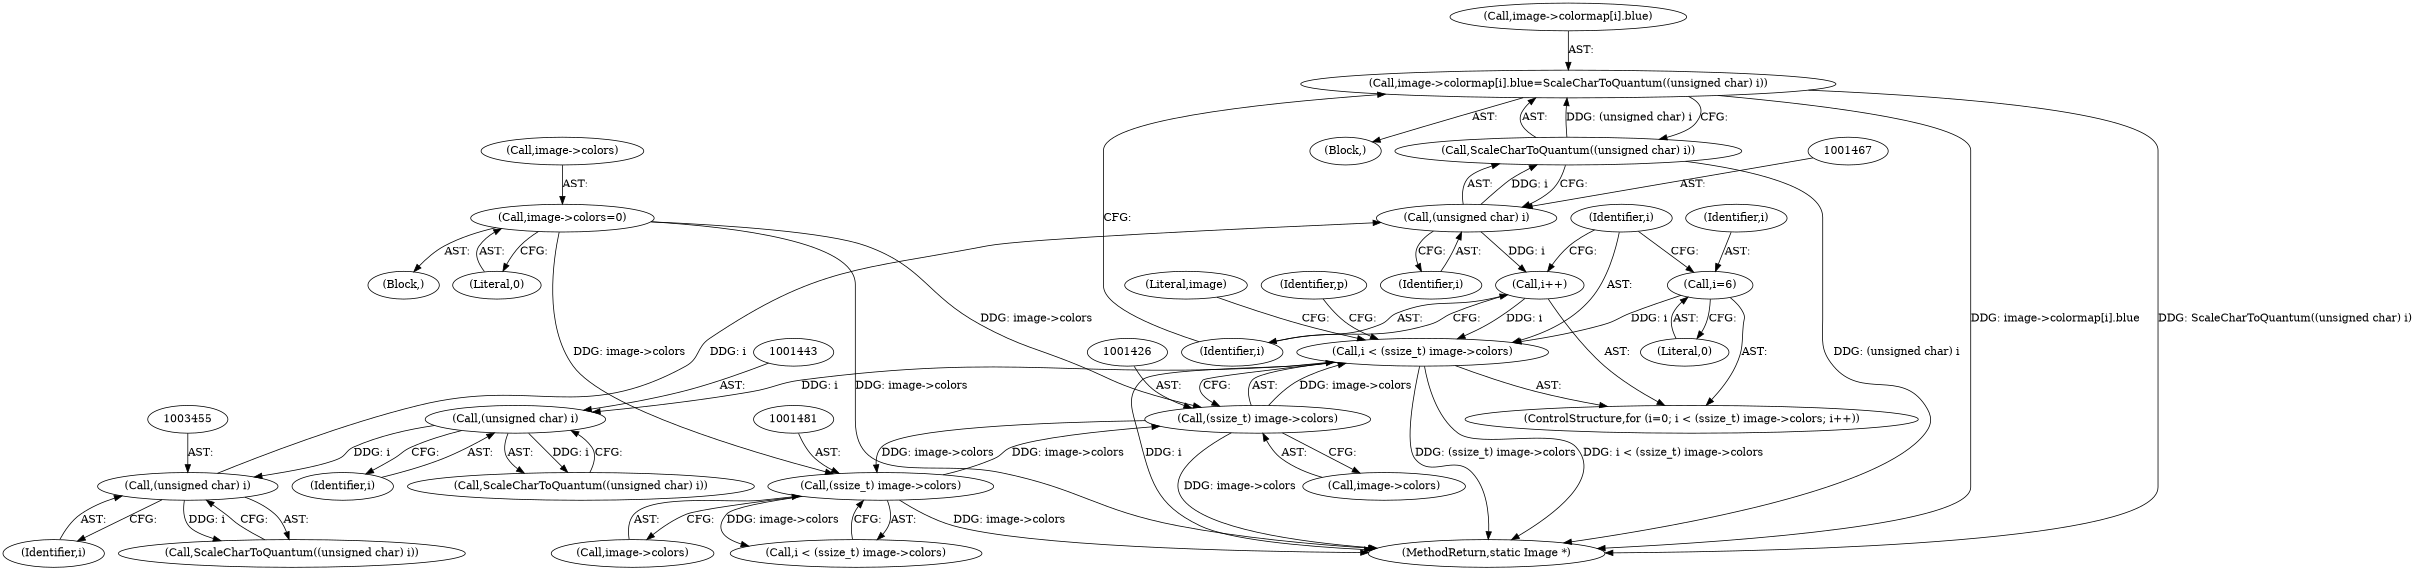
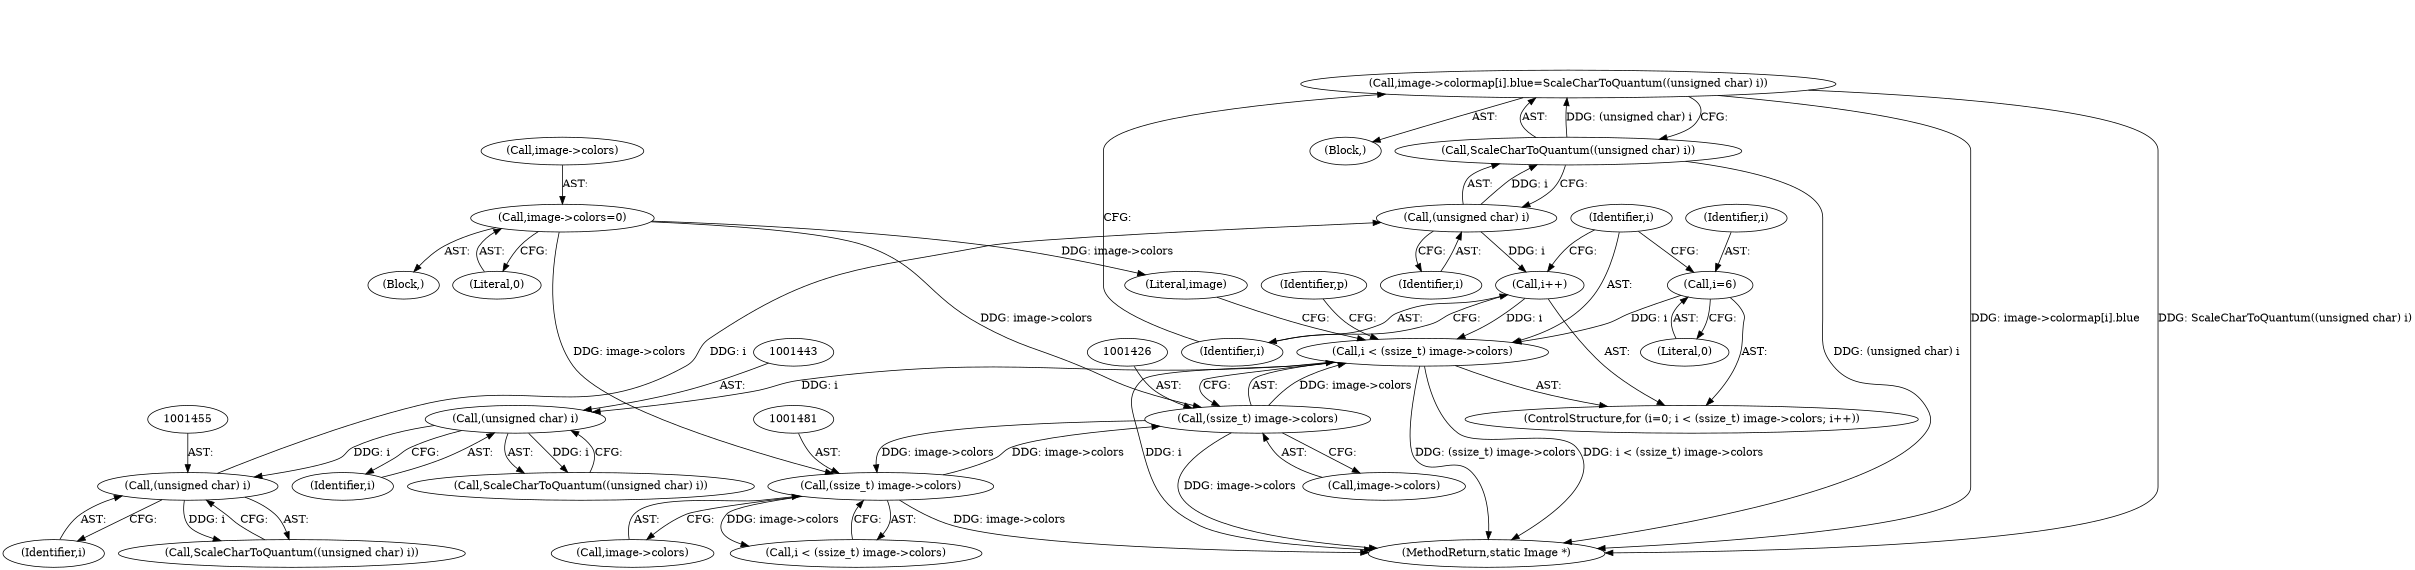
node "(Call,image->colormap[i].blue)": removed
node "1001467": removed
node "1003455": label "1003455" -> "1001455"
edge "(Call,image->colors=0)" -> "(MethodReturn,static Image *)": now "(Call,image->colors=0)" -> "(Literal,image)"
